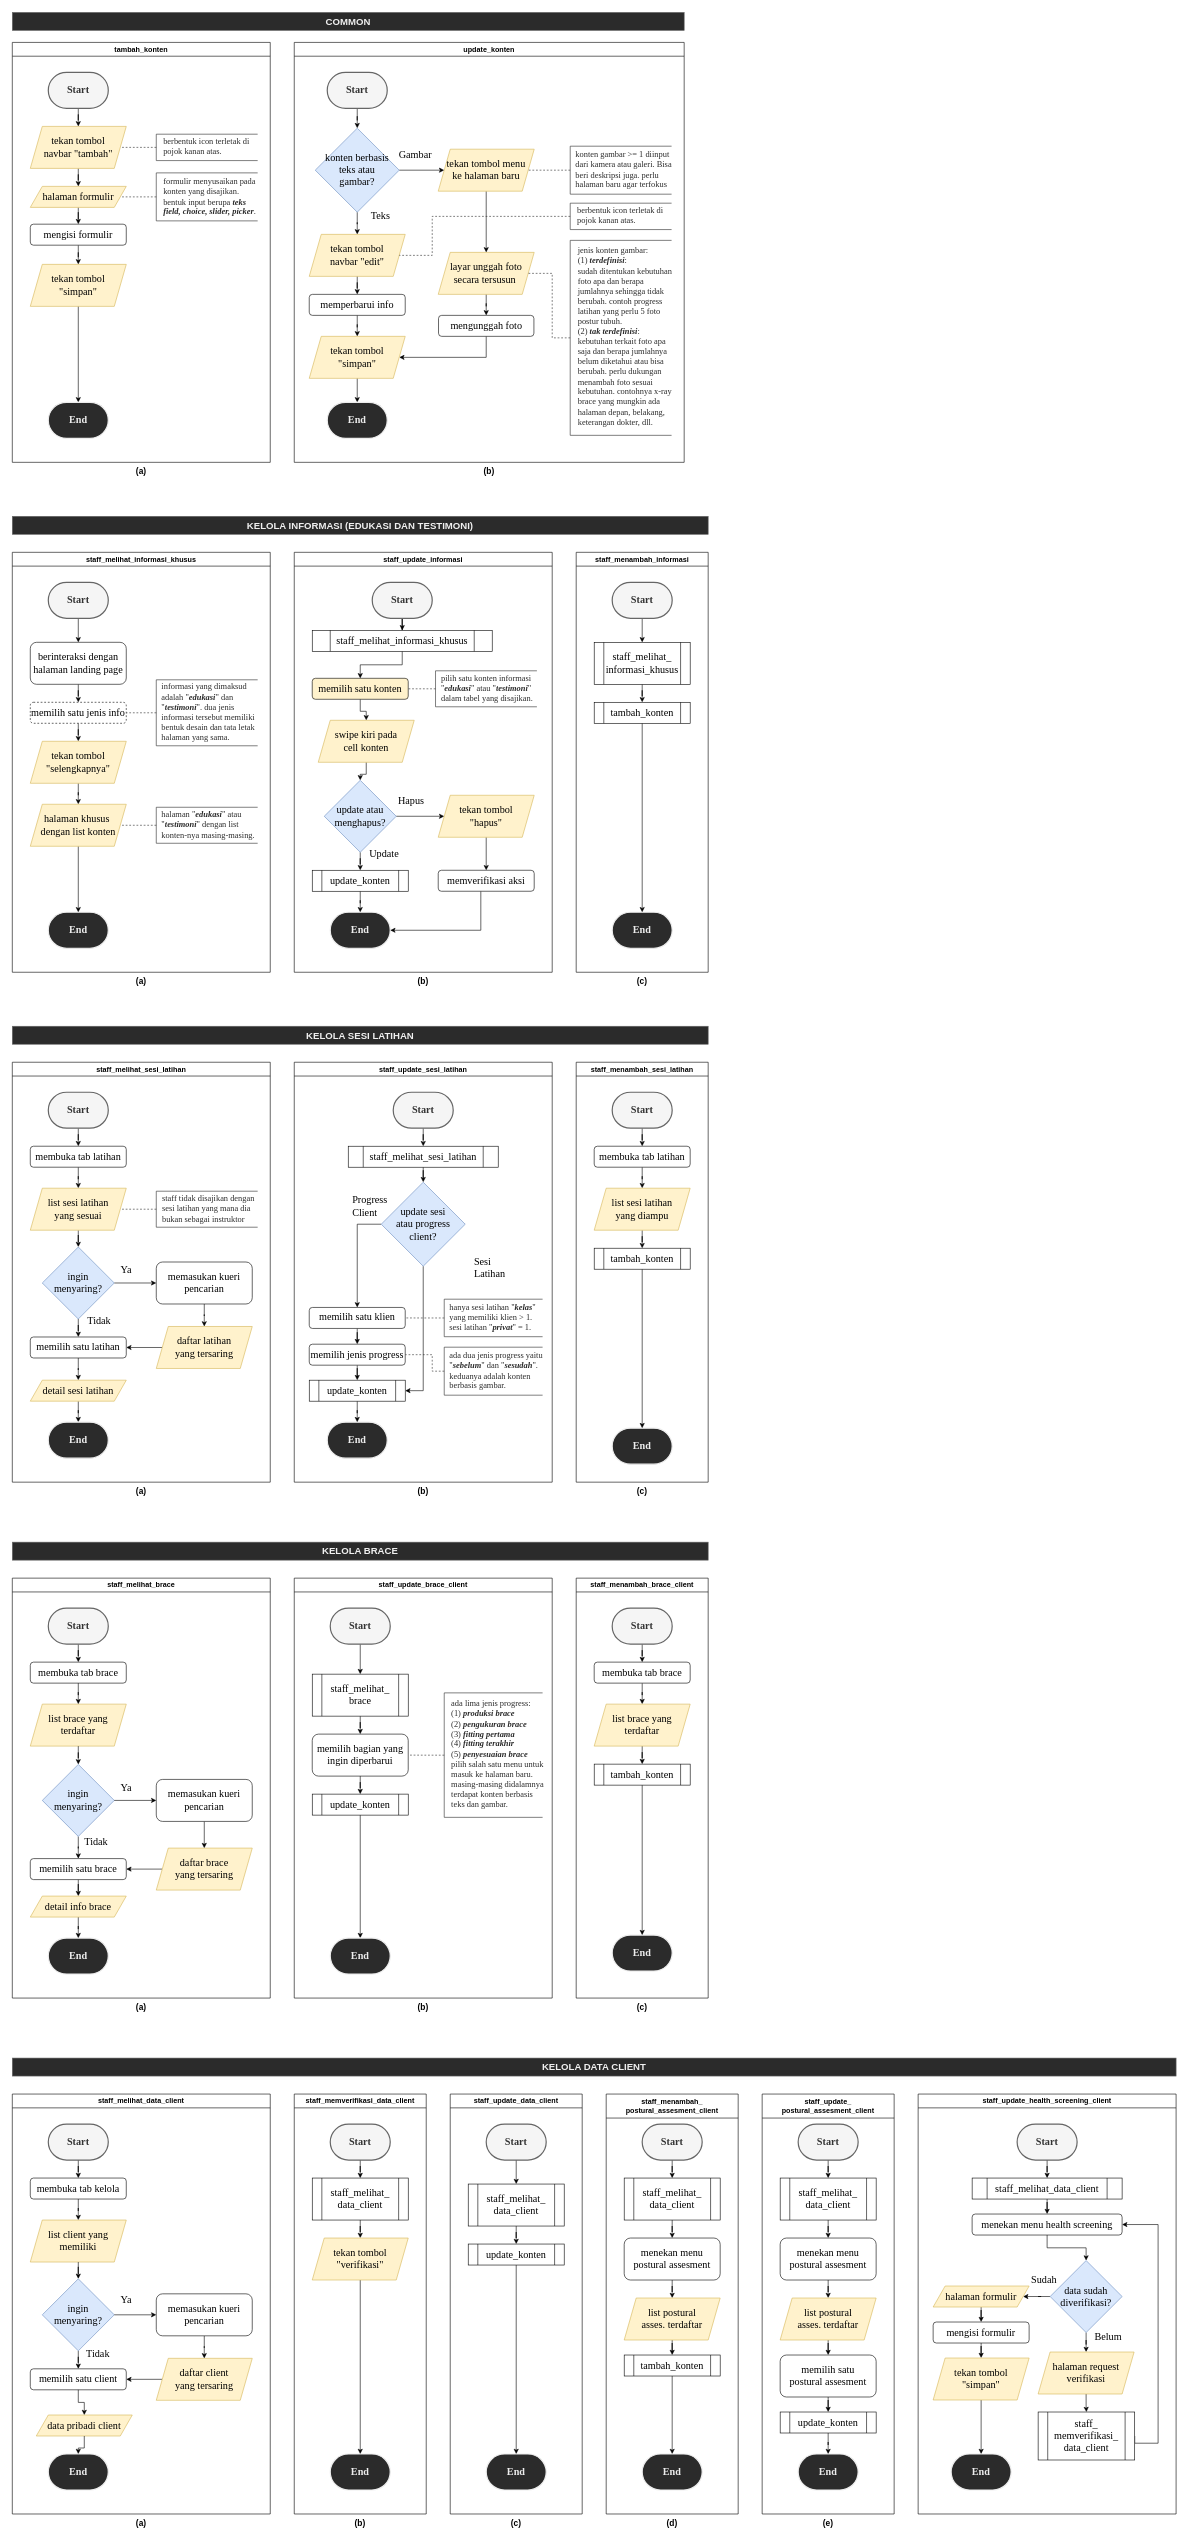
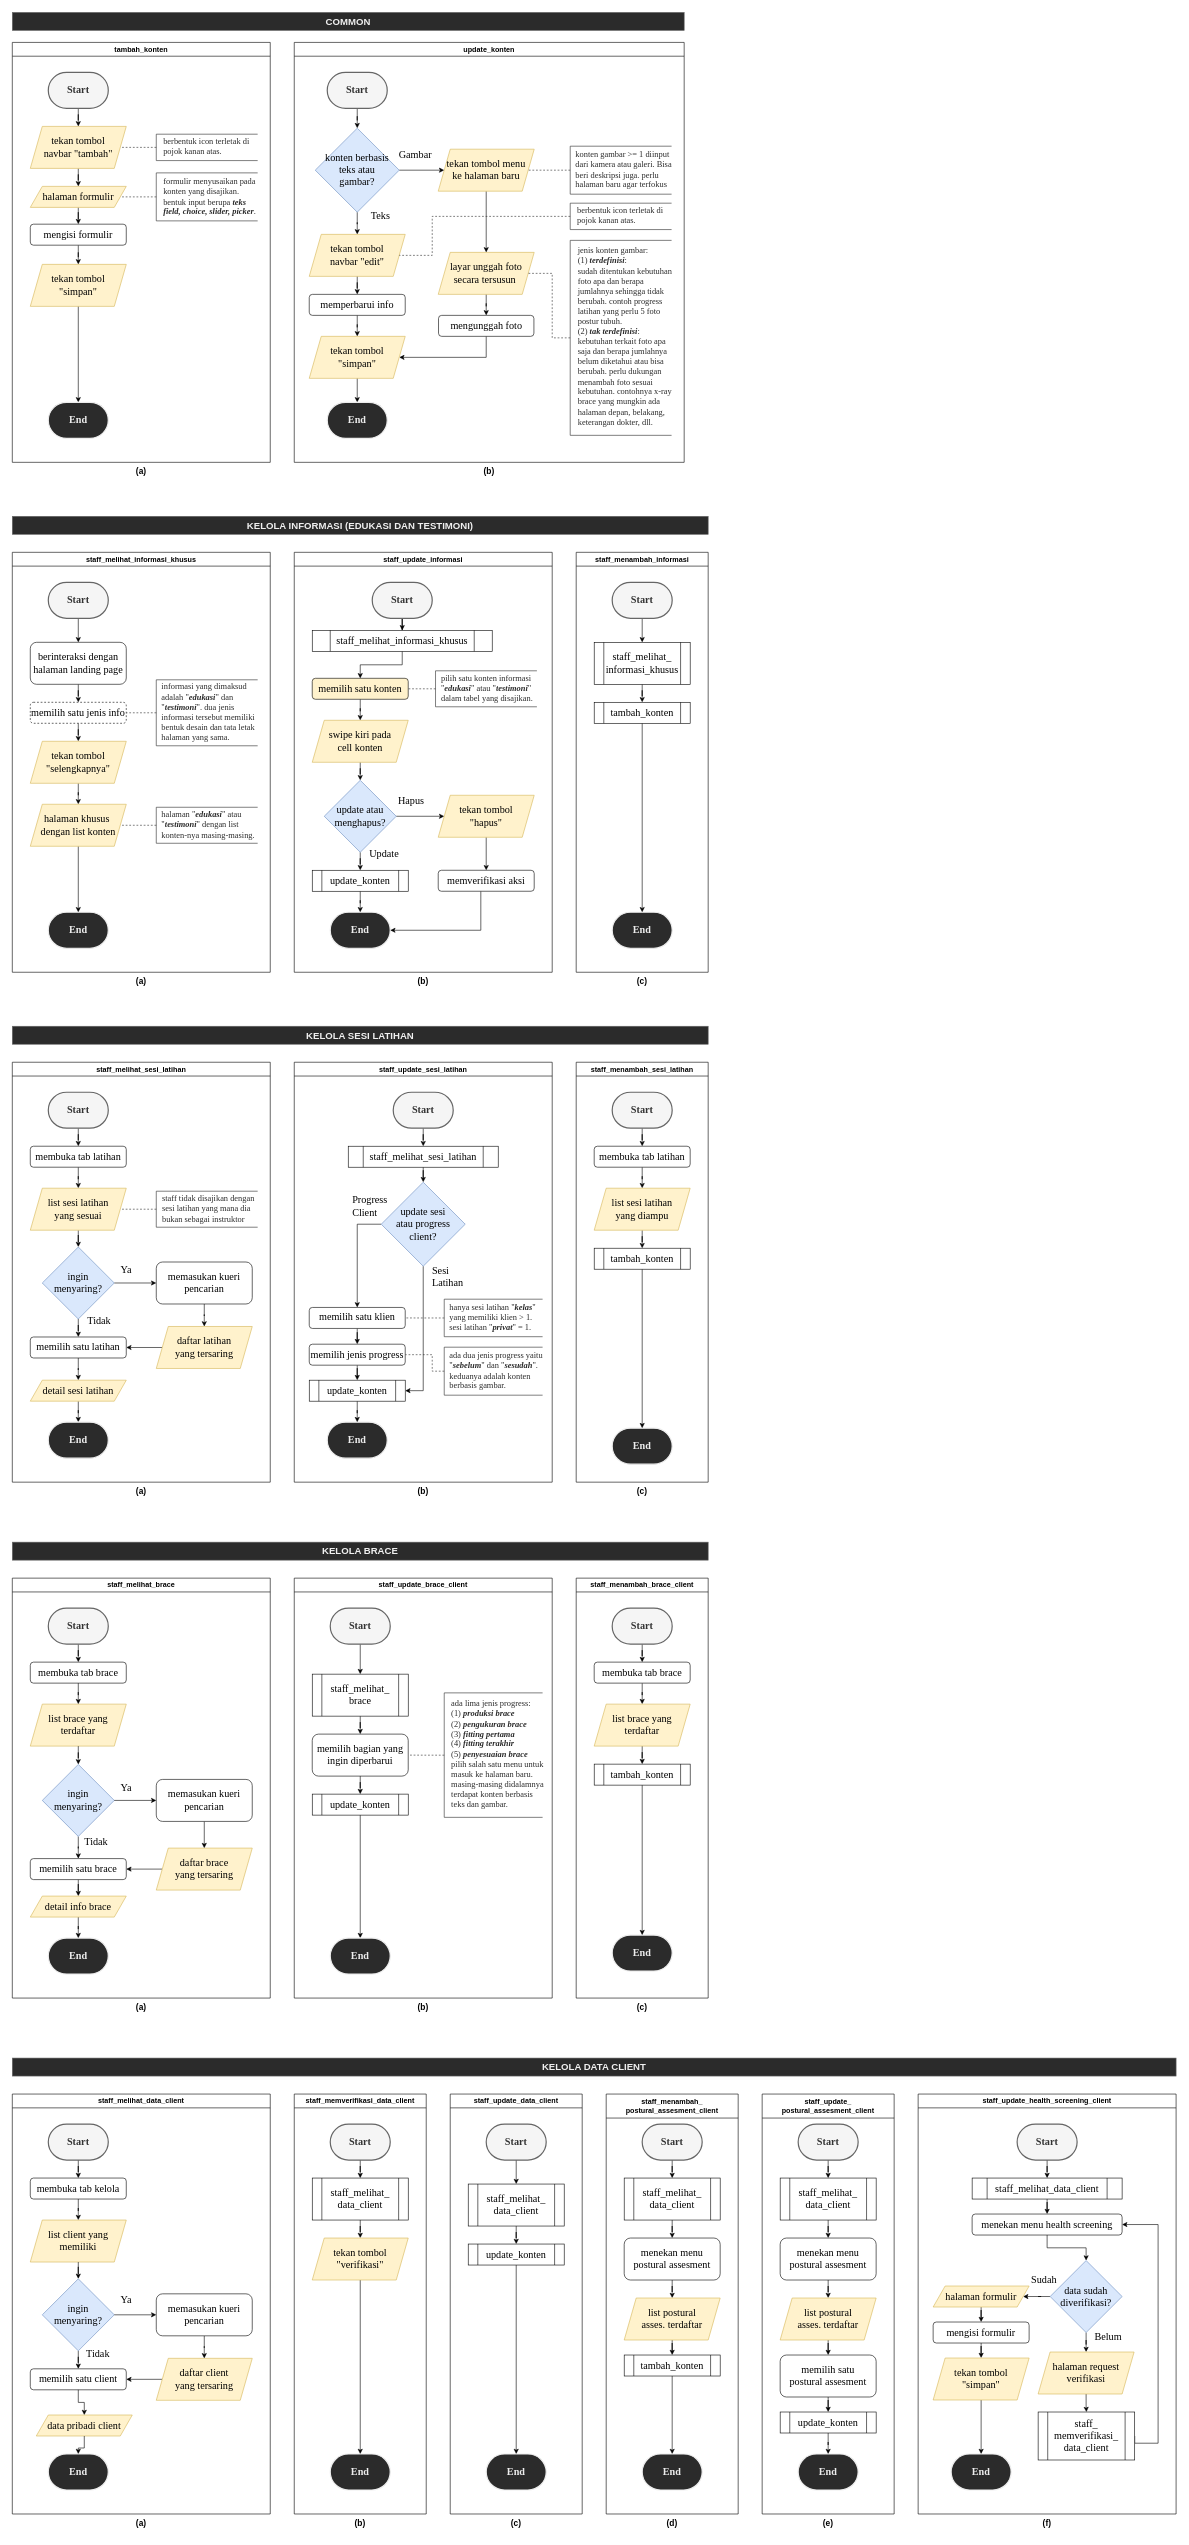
node "swipe kiri pada cell konten": moved (366, 741) -> (360, 741)
node "Sesi Latihan": moved (494, 1268) -> (452, 1277)
node "(f)": added
